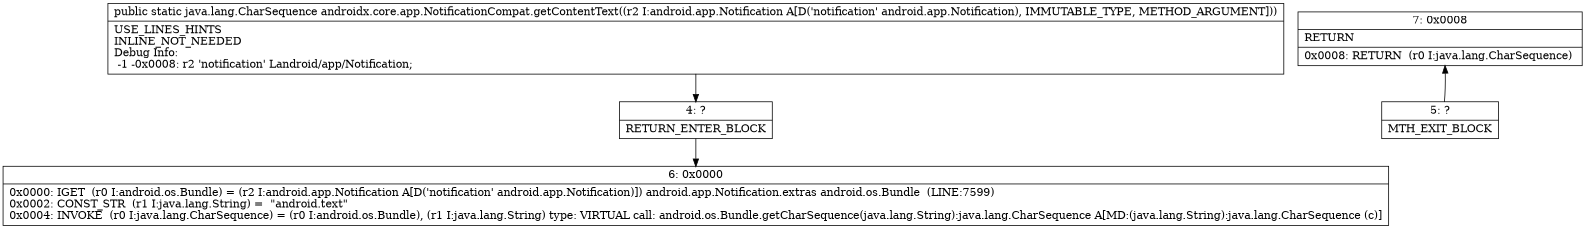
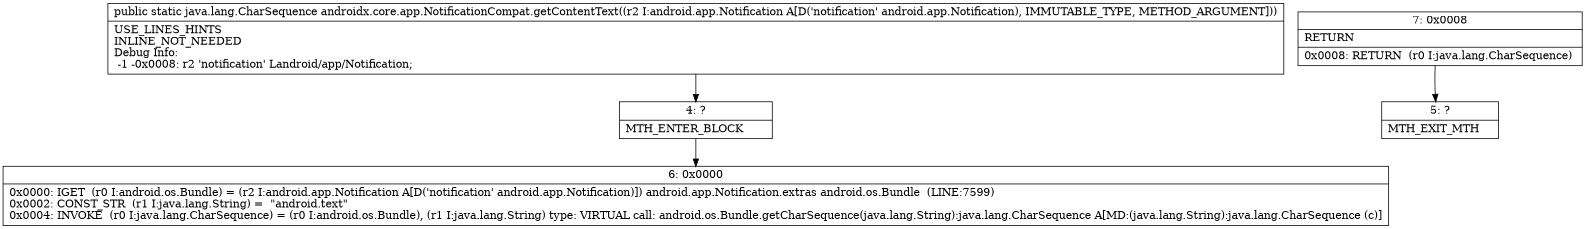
edge "5: ?" -> "7: 0x0008": reversed
node "4: ?": text "RETURN_ENTER_BLOCK" -> "MTH_ENTER_BLOCK"
node "5: ?": text "MTH_EXIT_BLOCK" -> "MTH_EXIT_MTH"
